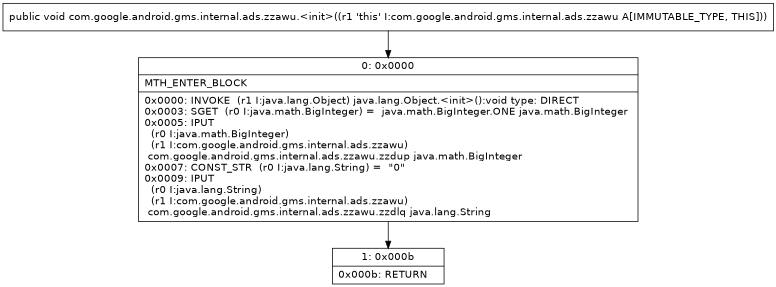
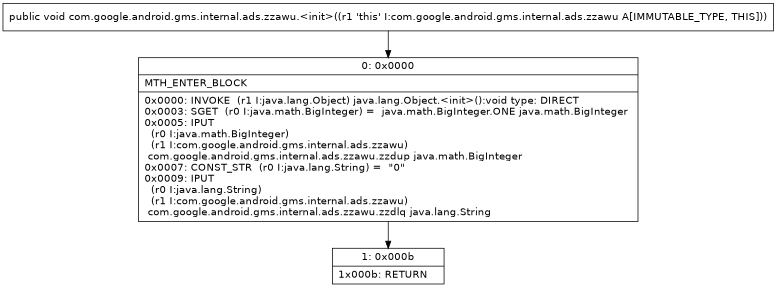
node "1: 0x000b": text "0x000b: RETURN" -> "1x000b: RETURN"
